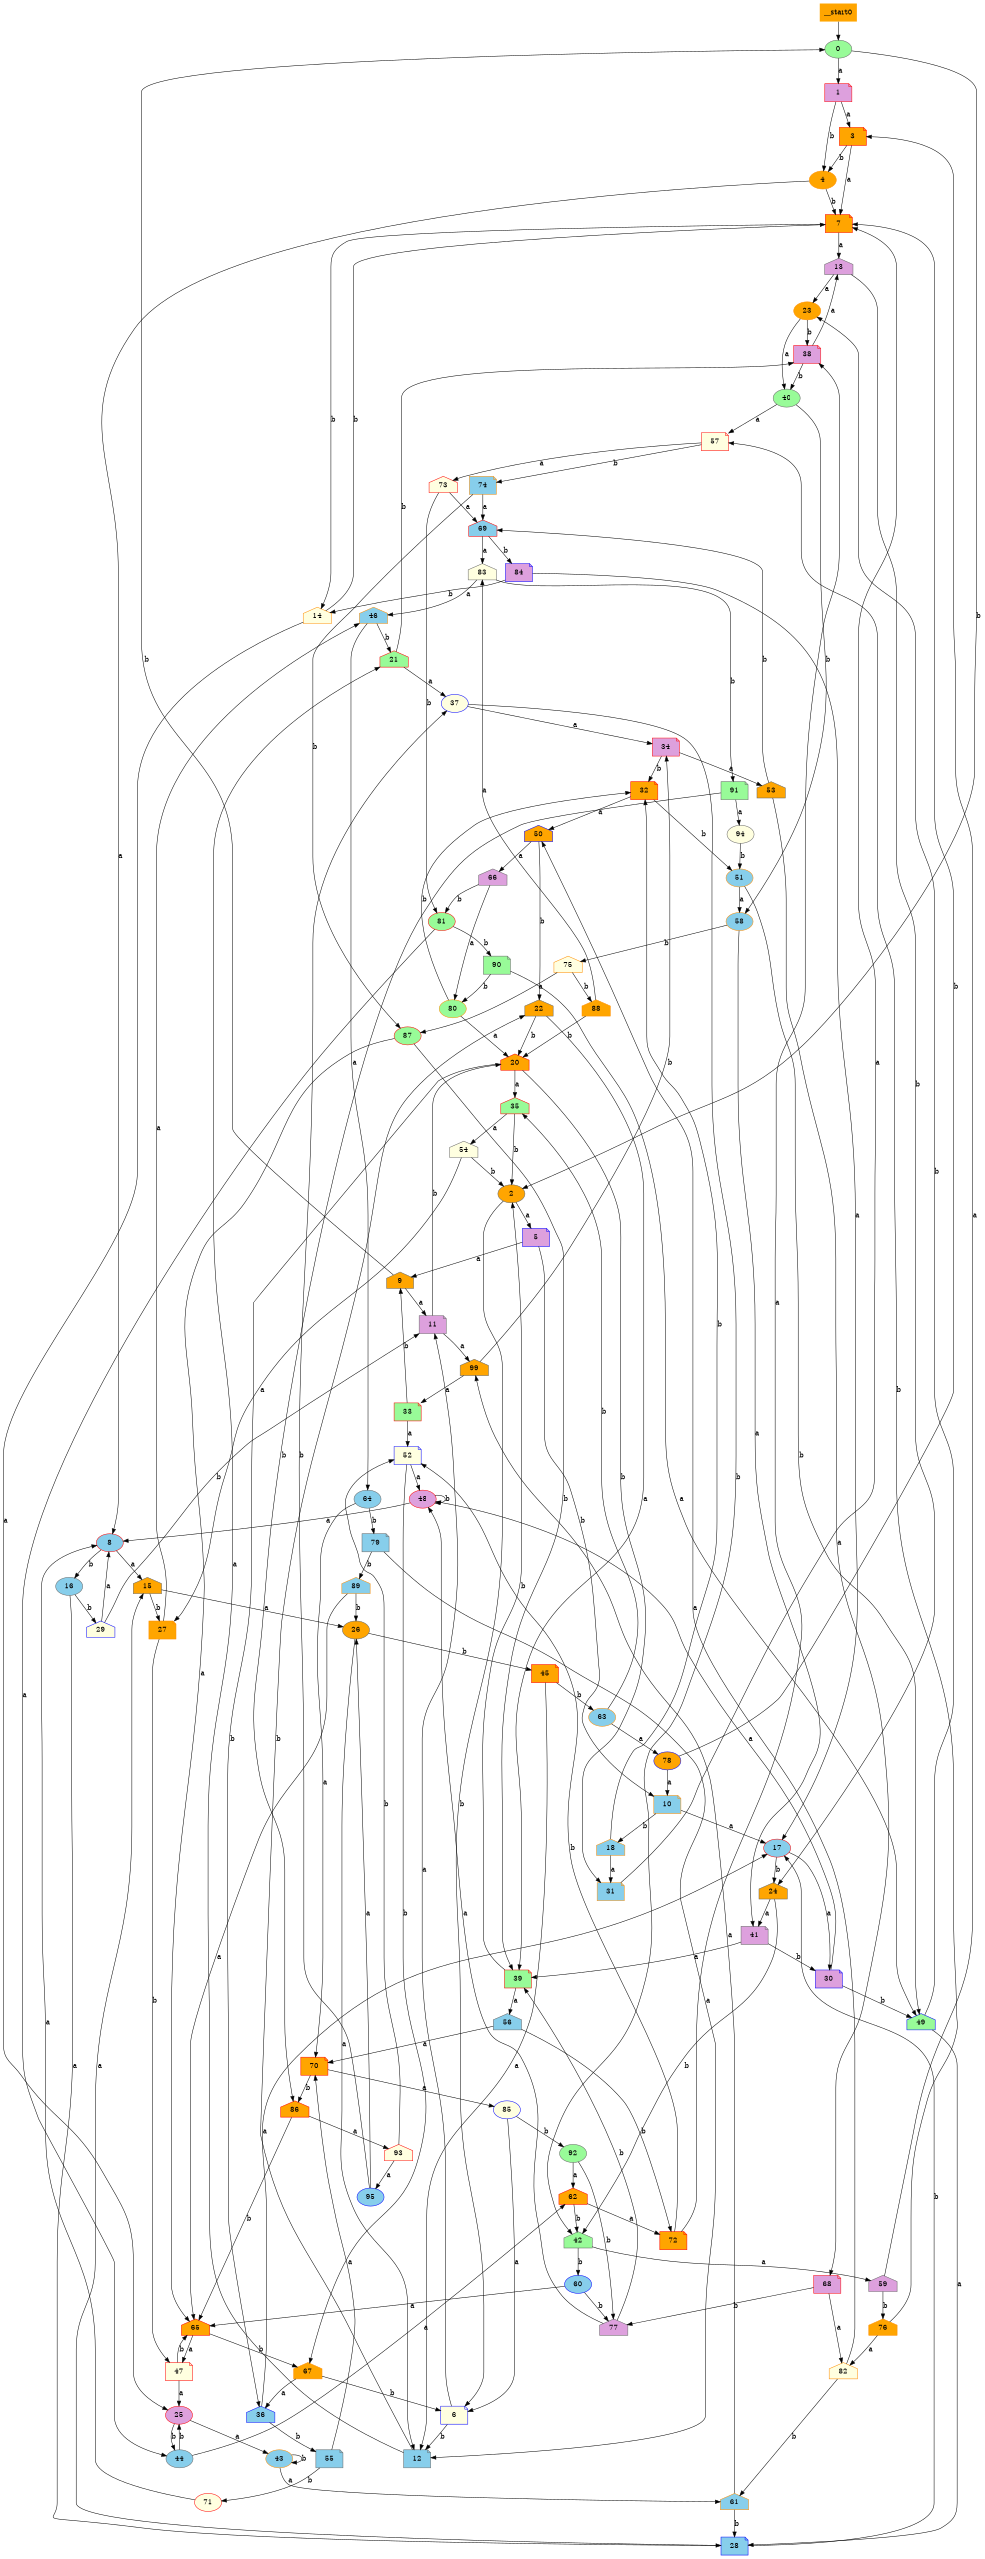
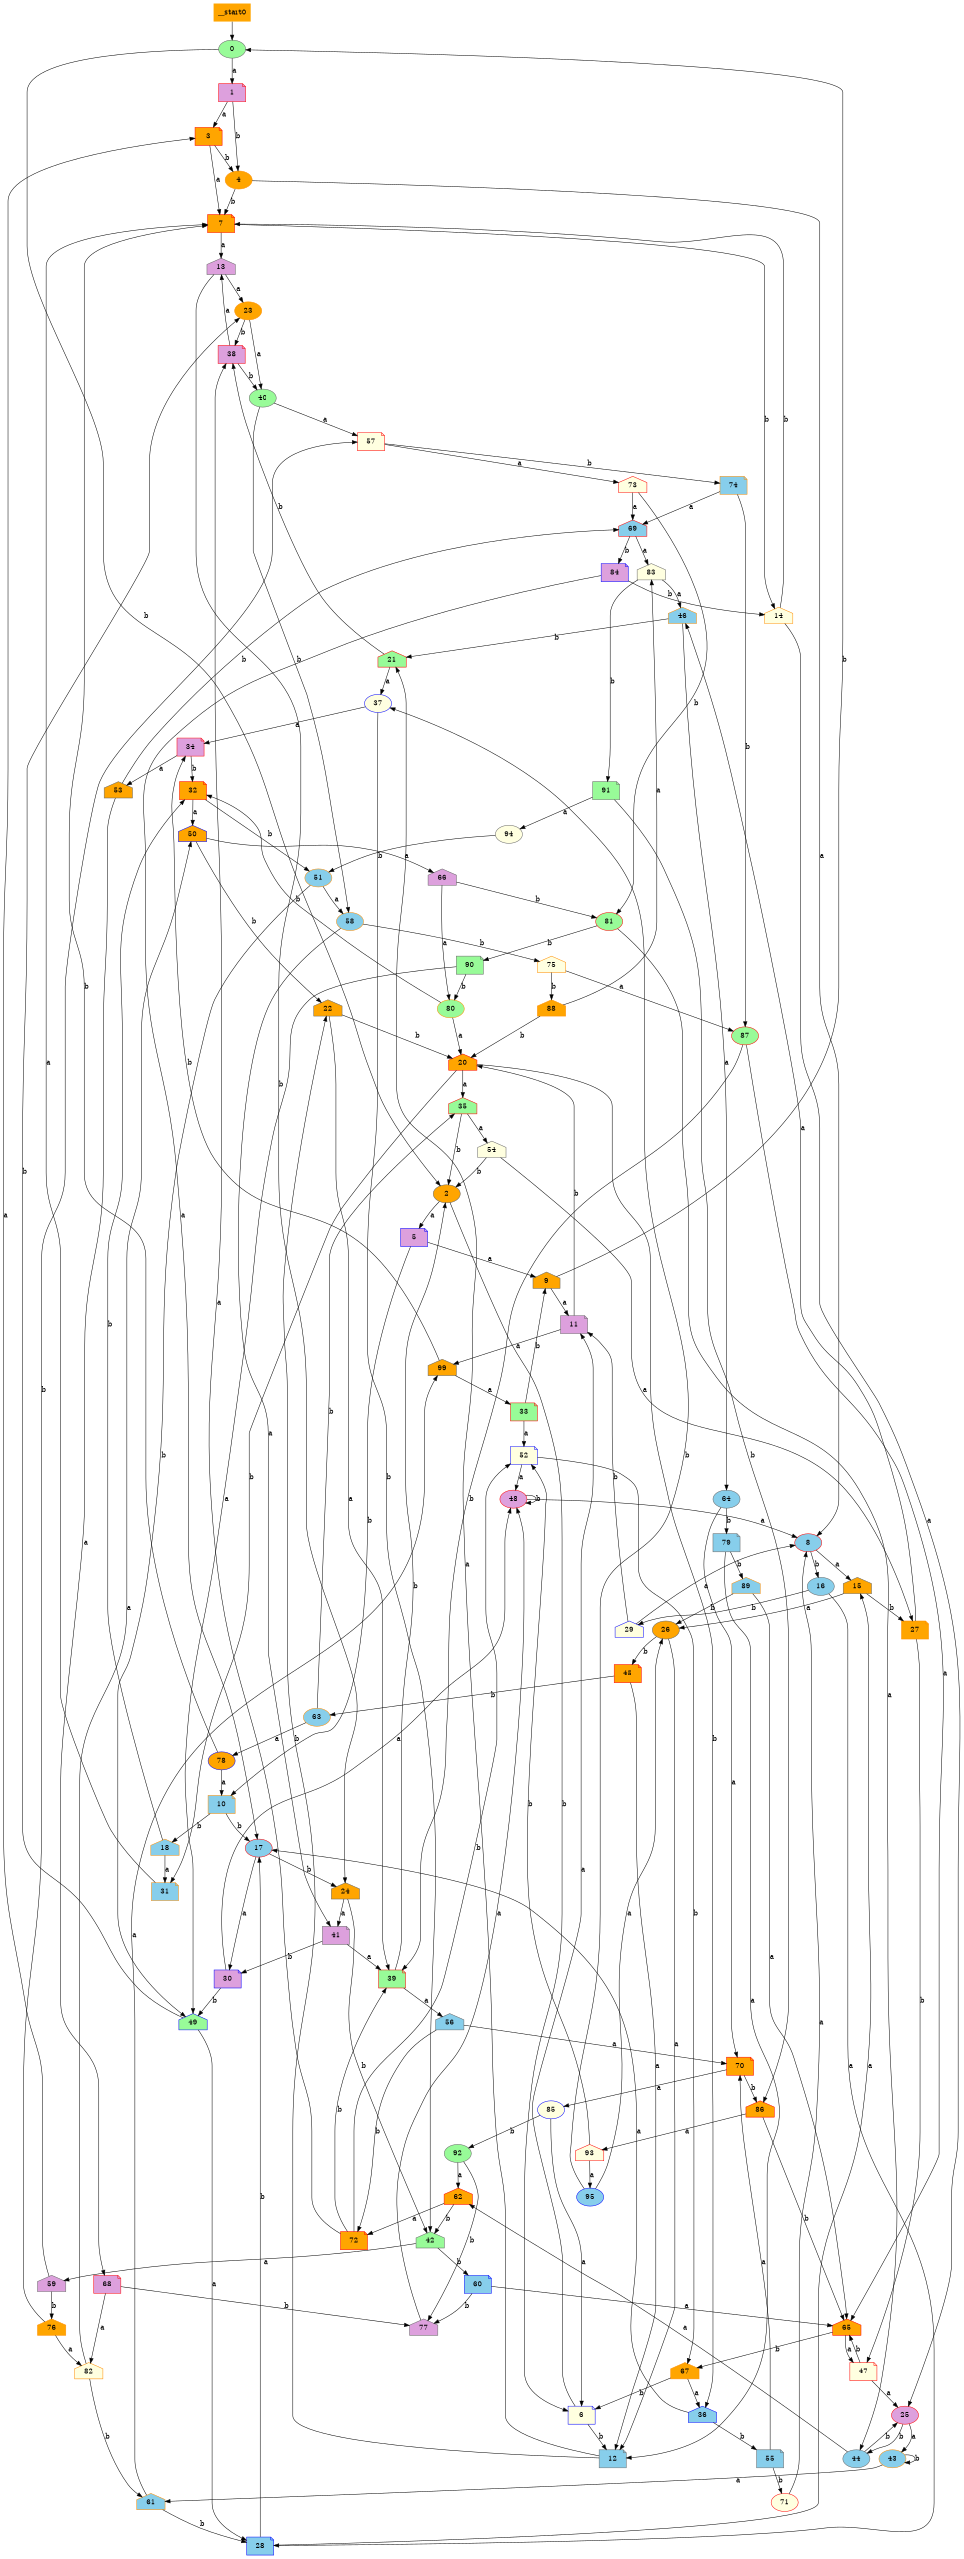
edge "10" -> "17": label "a" -> "b"
edge "77" -> "39": now "72" -> "39"
node "60": shape ellipse -> note
